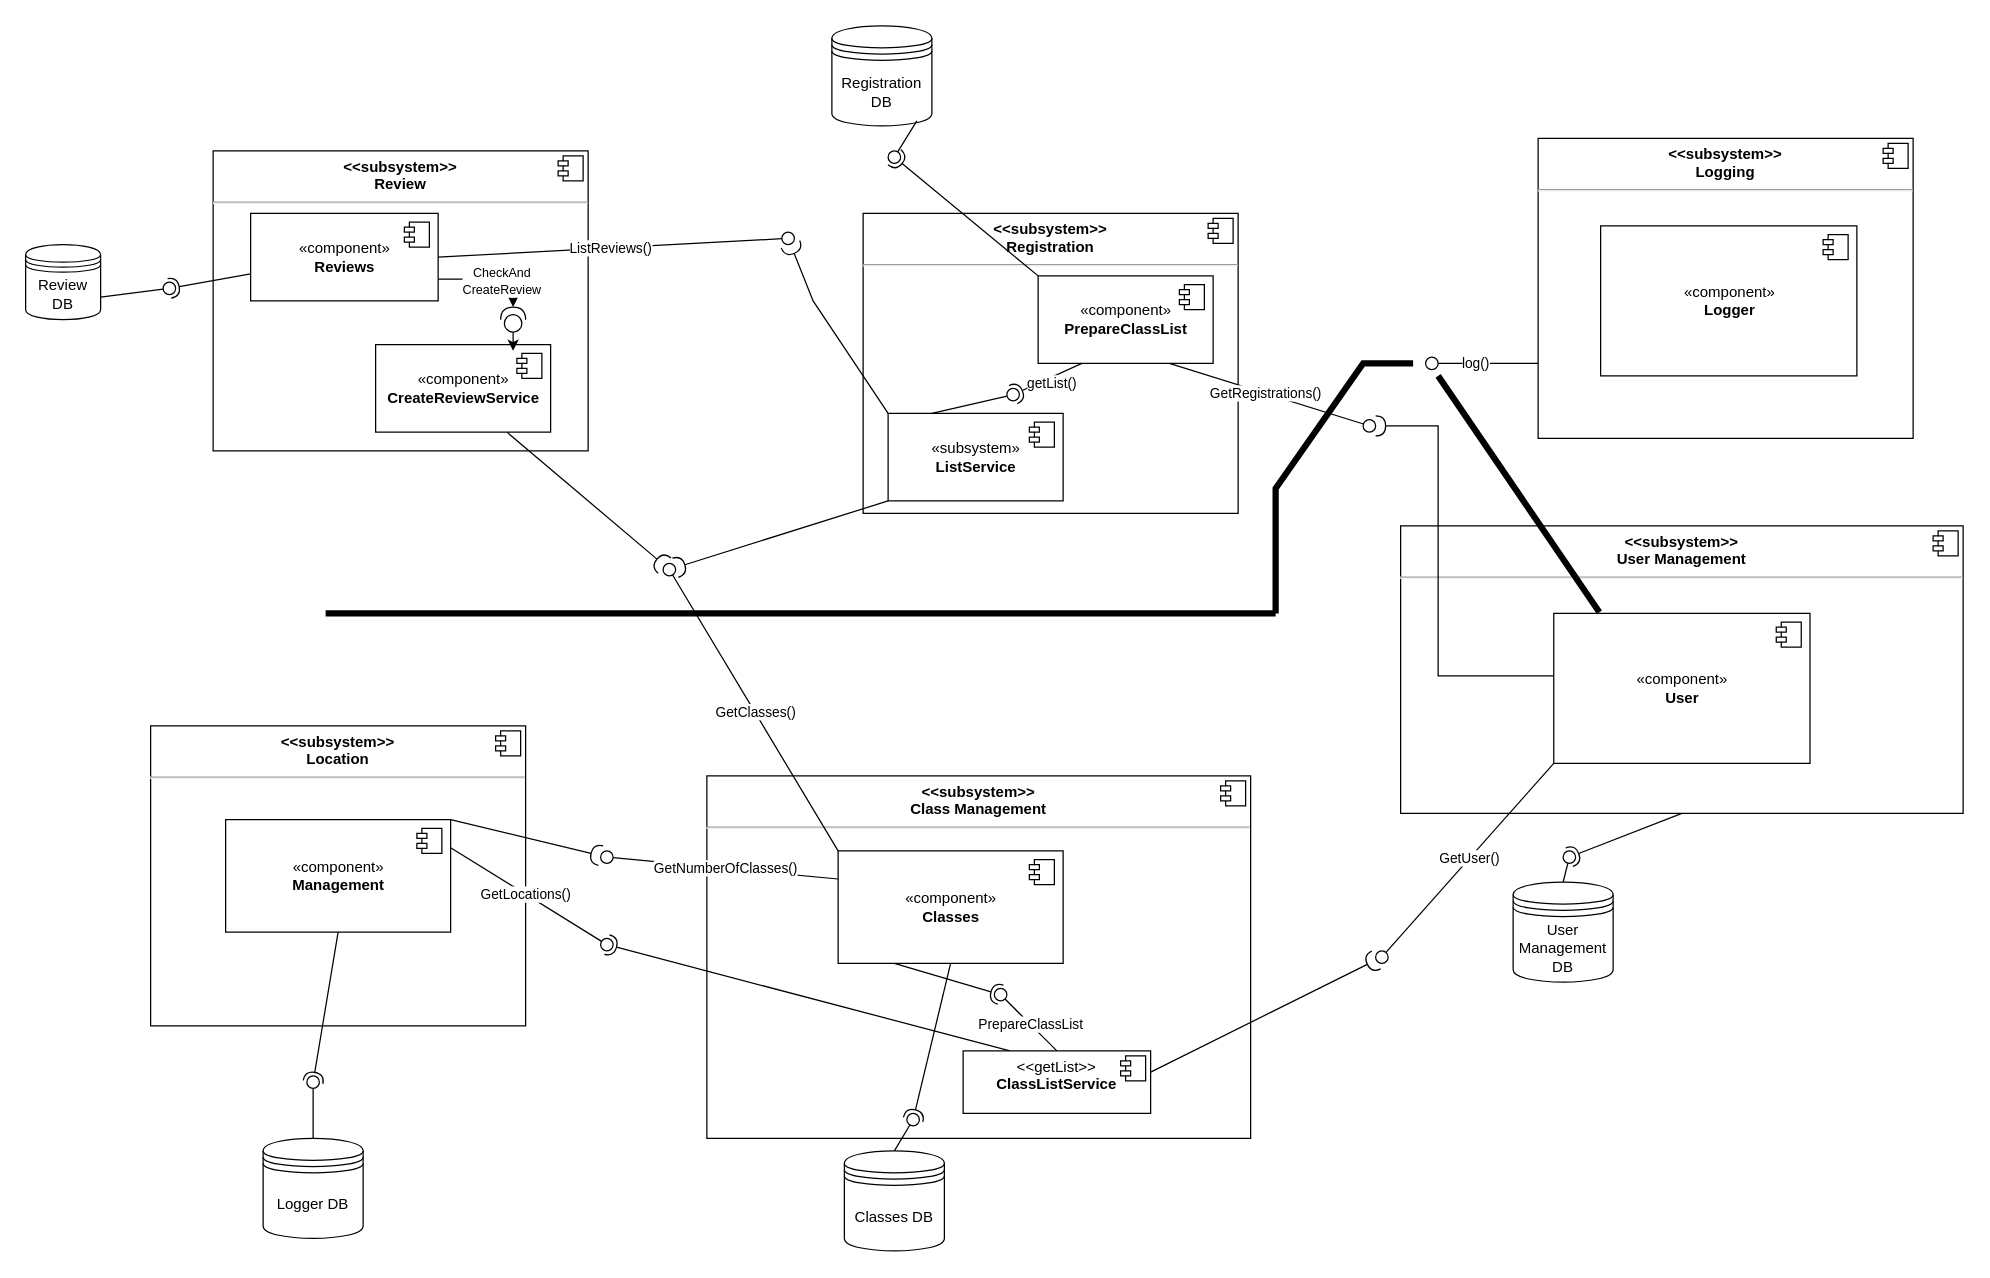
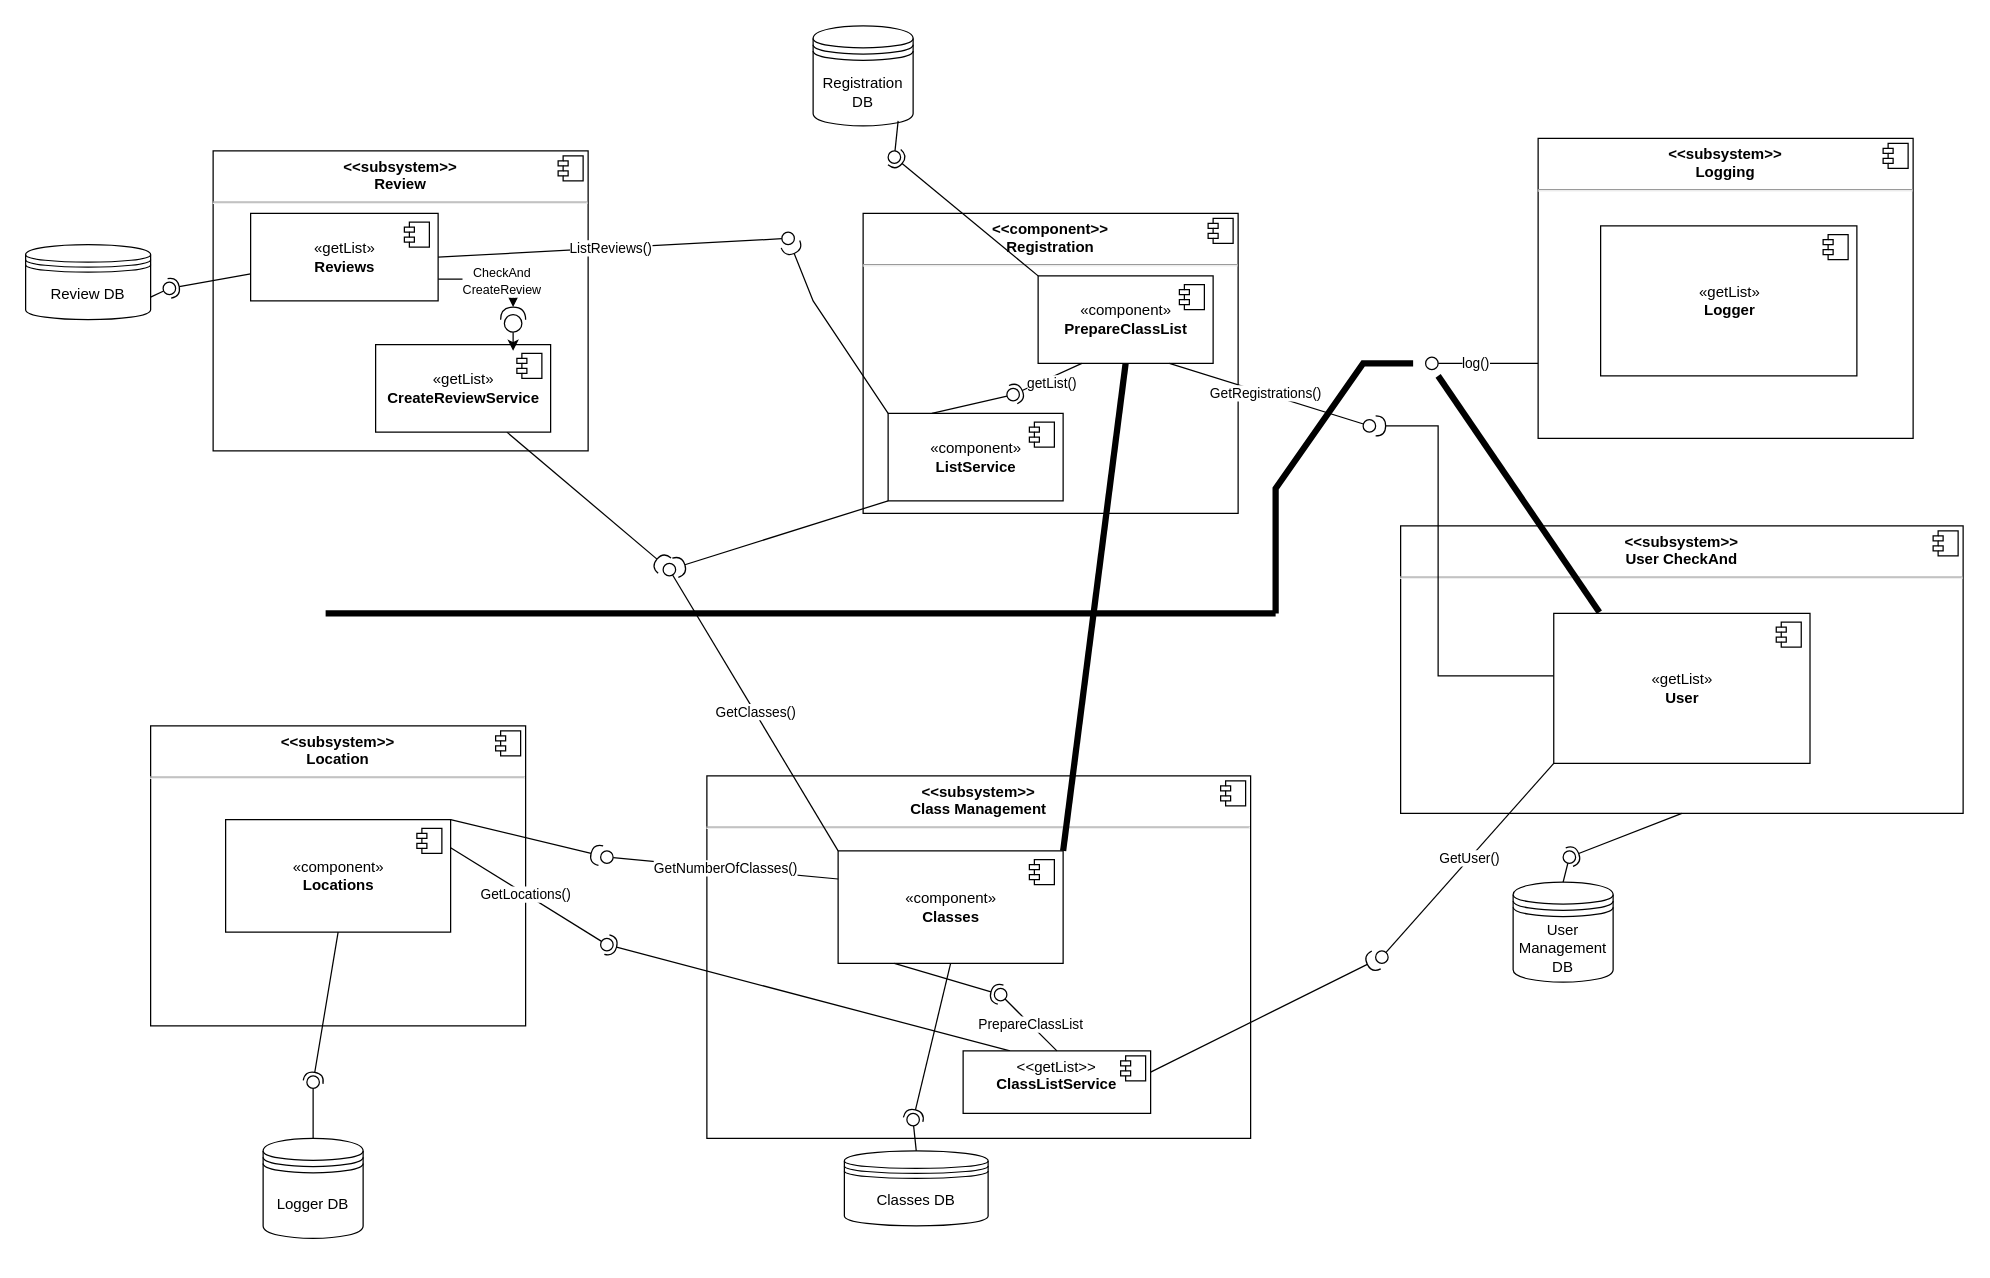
node "Registration DB": moved (882, 76) -> (863, 76)
node "<<subsystem>> Registration": label "<<subsystem>> Registration" -> "<<component>> Registration"
node "«component» Reviews": label "«component» Reviews" -> "«getList» Reviews"
node "Review DB": size 75x75 -> 125x75
node "«component» Logger": label "«component» Logger" -> "«getList» Logger"
node "«component» CreateReviewService": label "«component» CreateReviewService" -> "«getList» CreateReviewService"
node "«subsystem» ListService": label "«subsystem» ListService" -> "«component» ListService"
node "<<subsystem>> User Management": label "<<subsystem>> User Management" -> "<<subsystem>> User CheckAnd"
edge "«component» PrepareClassList" -- "«component» Classes": added
node "«component» User": label "«component» User" -> "«getList» User"
node "«component» Management": label "«component» Management" -> "«component» Locations"
node "Classes DB": size 100x100 -> 144x75
